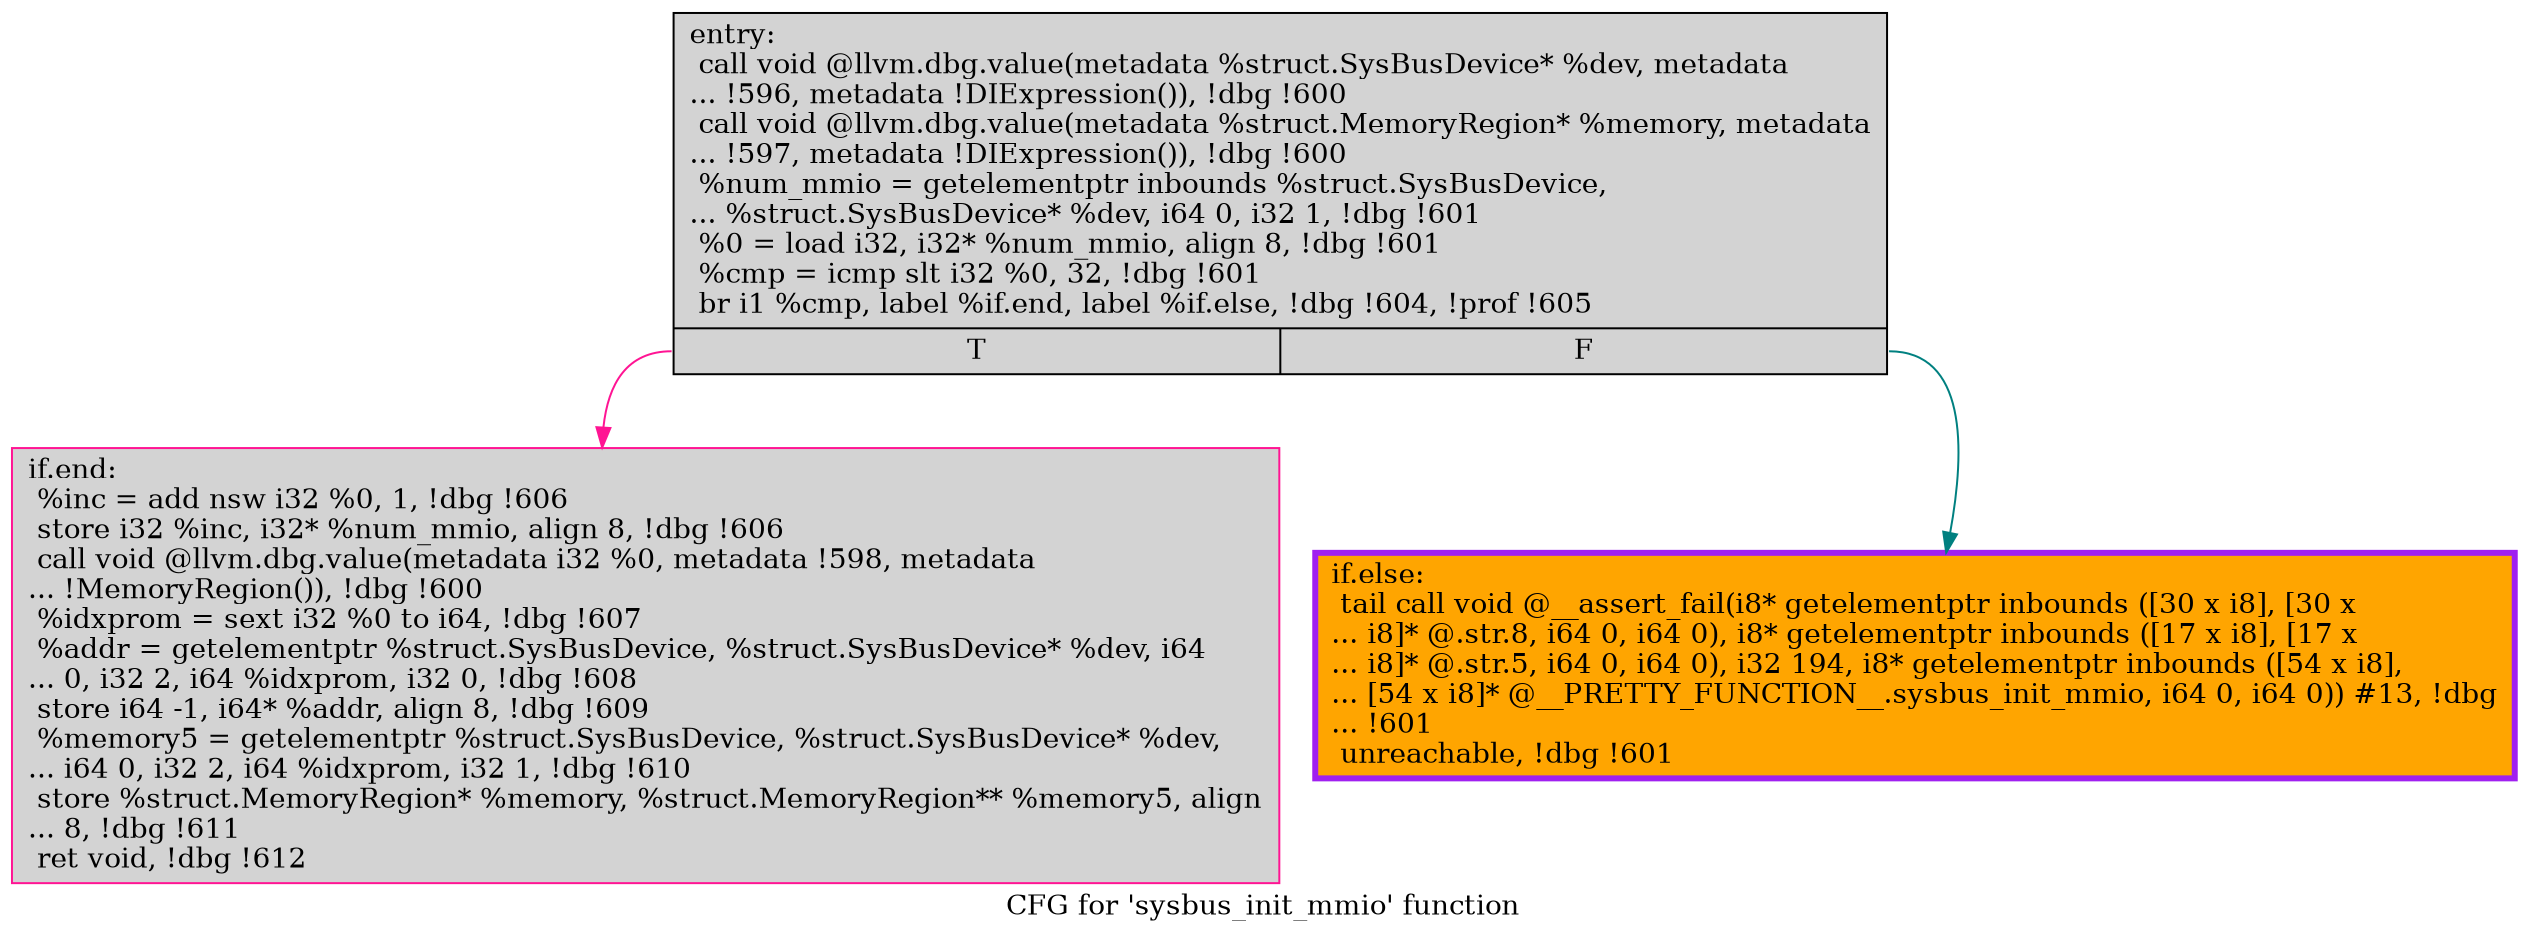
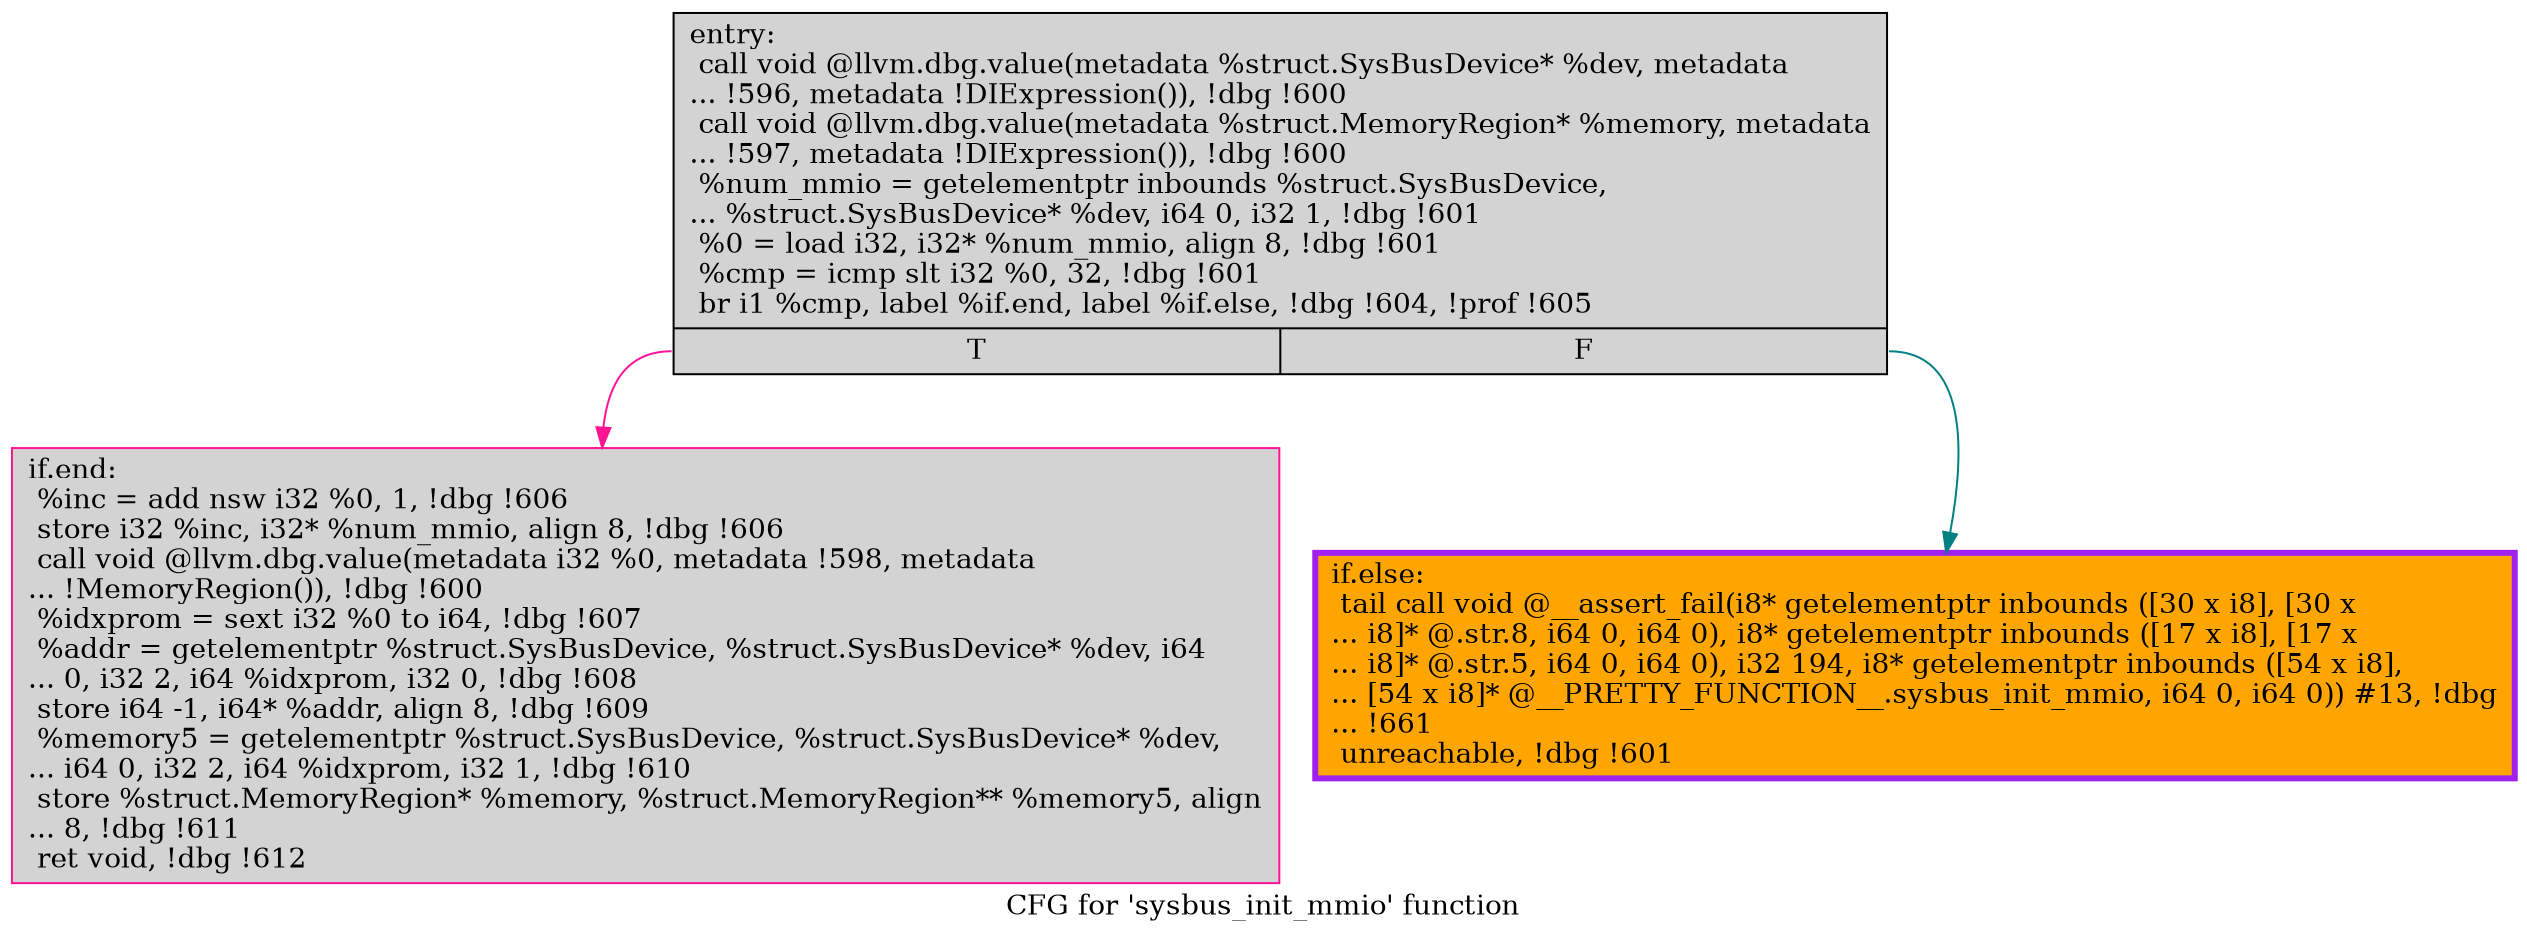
node "if.else:": text "... !601" -> "... !661"
